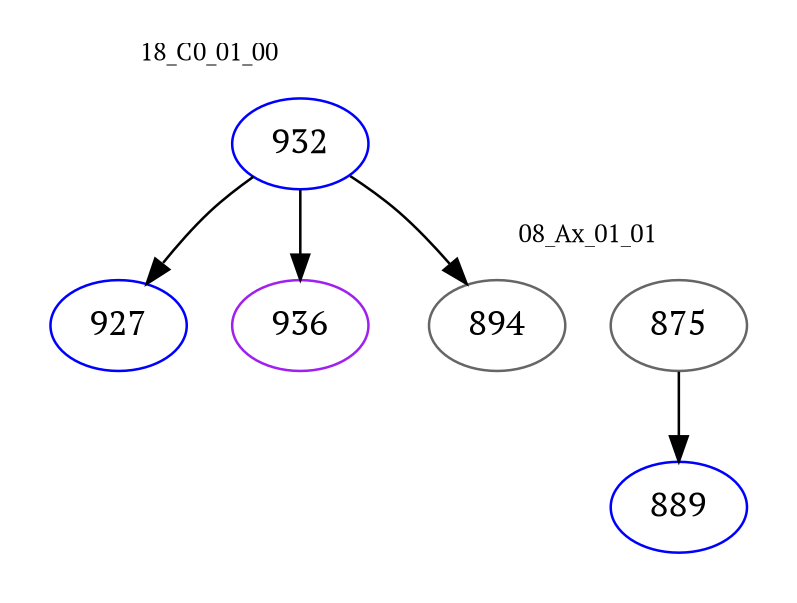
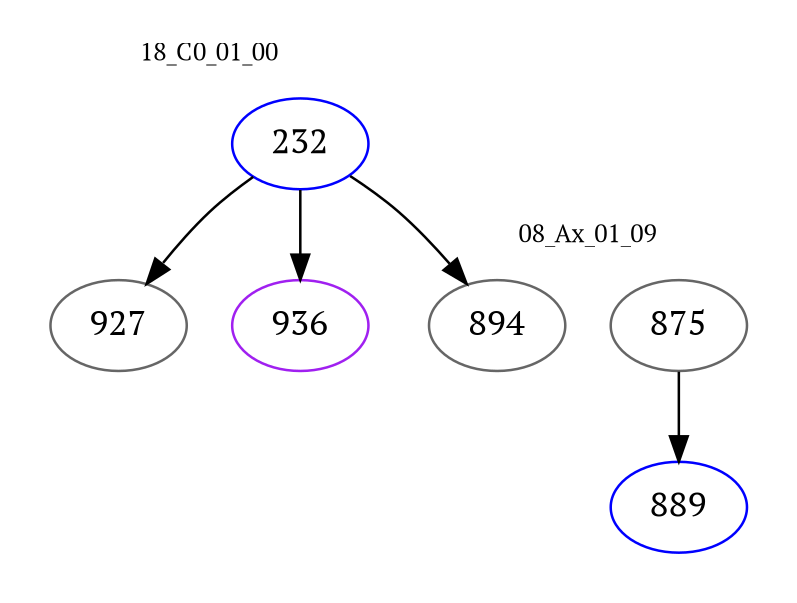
node "932": label "932" -> "232"
cluster "08_Ax_01_01": label "08_Ax_01_01" -> "08_Ax_01_09"
node "927": color blue -> gray40
